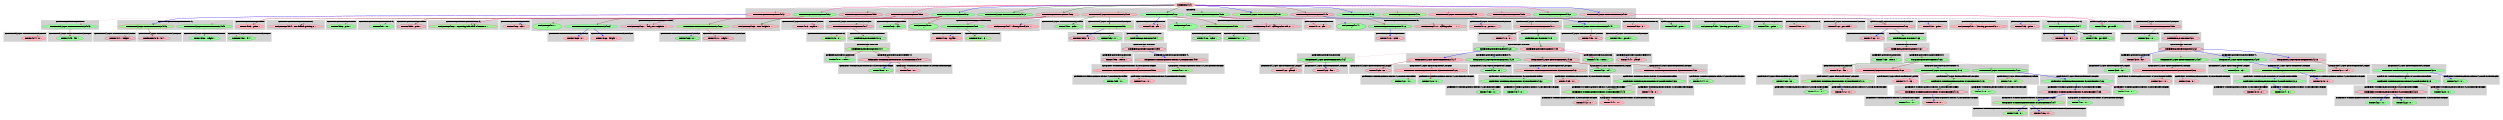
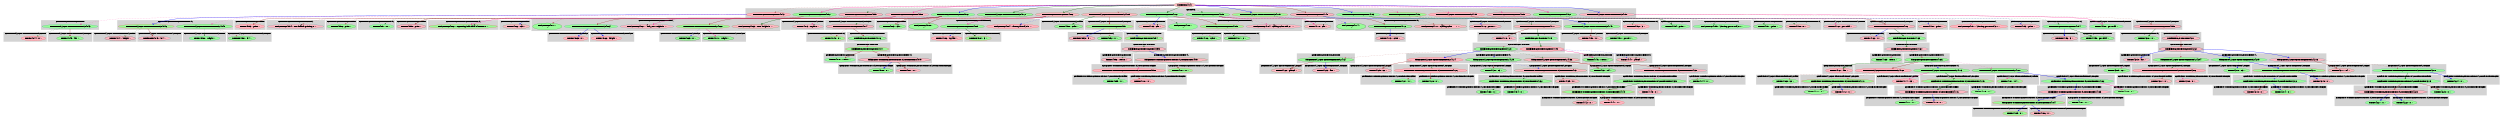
node "NT_ID_4070< weight >": fillcolor lightpink -> palegreen
